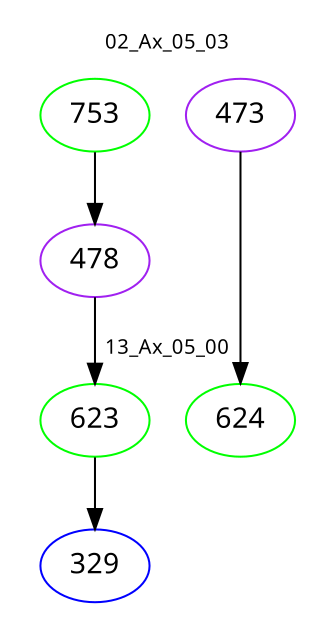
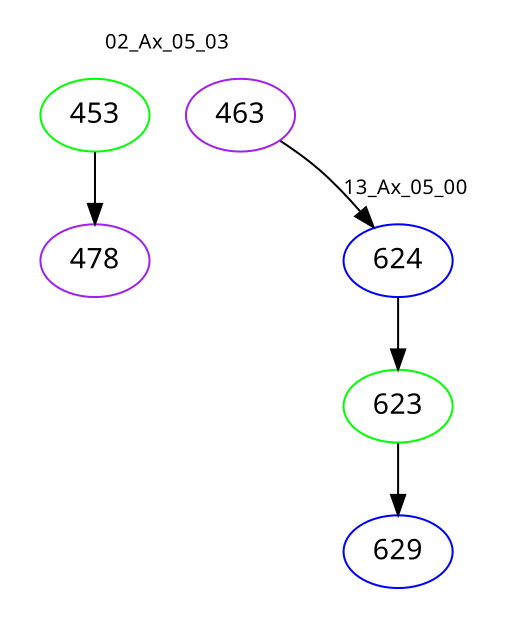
node "753": label "753" -> "453"
node "473": label "473" -> "463"
edge "478" -> "623": now "624" -> "623"
node "624": color green -> blue
node "329": label "329" -> "629"
